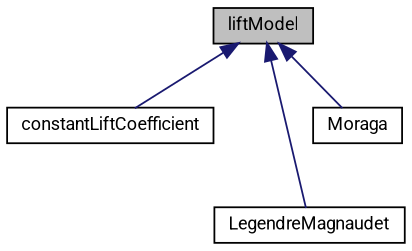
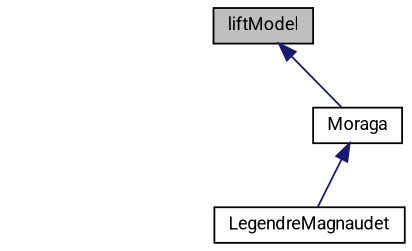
node "constantLiftCoefficient": removed
edge "LegendreMagnaudet" -> "liftModel": now "LegendreMagnaudet" -> "Moraga"
